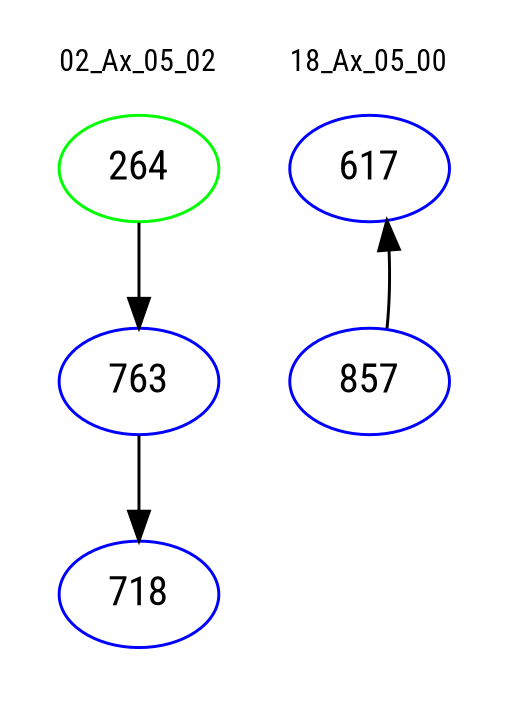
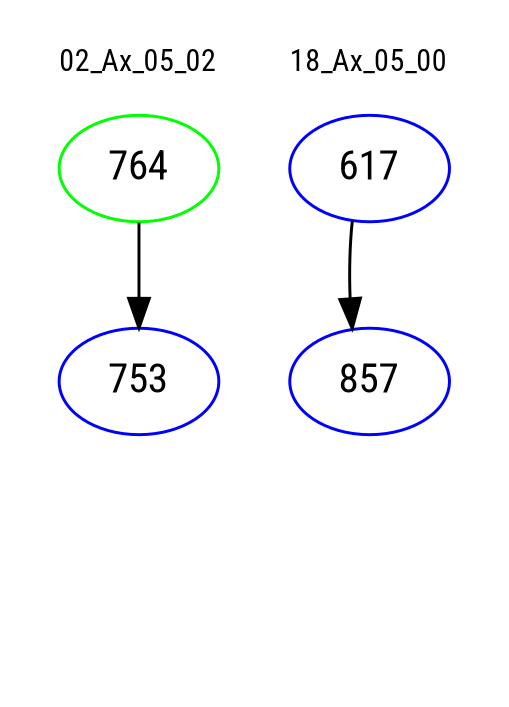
node "264": label "264" -> "764"
edge "857" -> "617": reversed
node "763": label "763" -> "753"
node "718": removed
